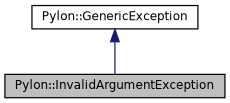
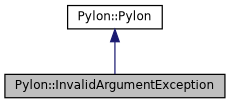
node "Pylon::GenericException": label "Pylon::GenericException" -> "Pylon::Pylon"
